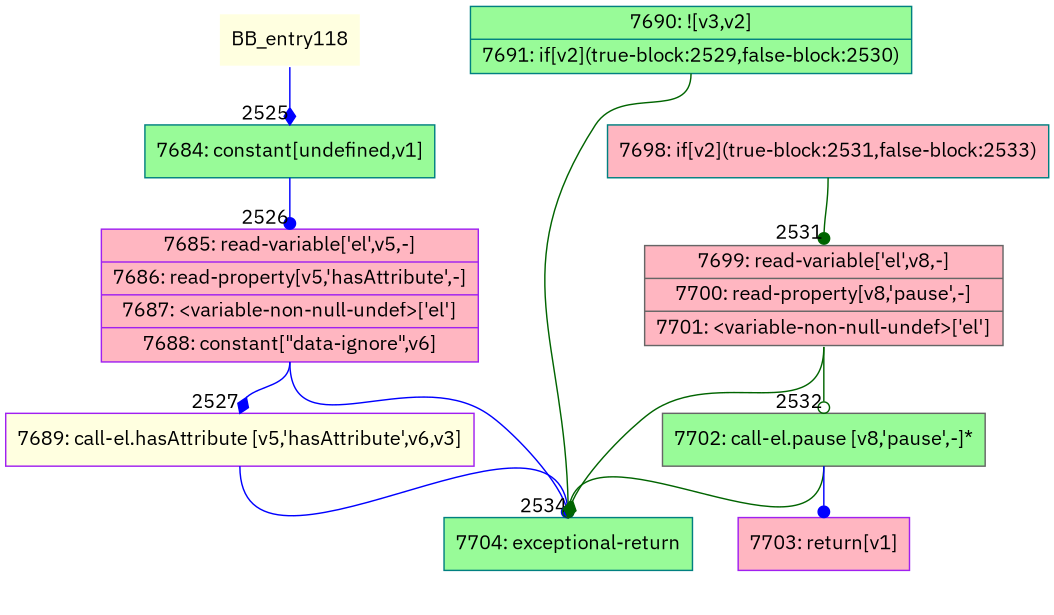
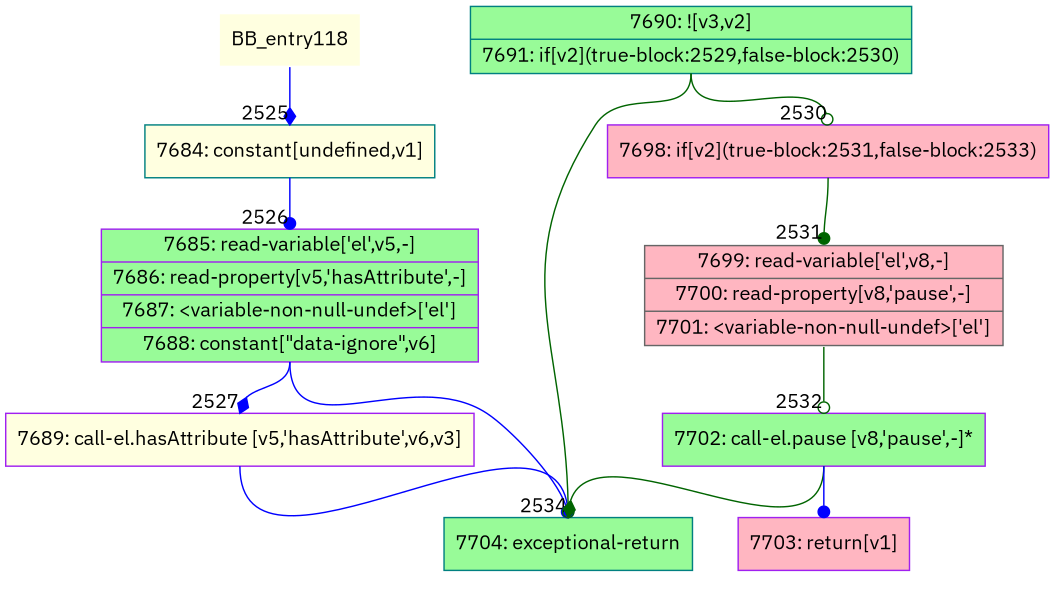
edge "7690: ![v3,v2]" -> "7698: if[v2](true-block:2531,false-block:2533)": added
node "7684: constant[undefined,v1]": fillcolor palegreen -> lightyellow
node "7698: if[v2](true-block:2531,false-block:2533)": color teal -> purple
node "7685: read-variable['el',v5,-]": fillcolor lightpink -> palegreen
edge "7699: read-variable['el',v8,-]" -> "7704: exceptional-return": removed
node "7702: call-el.pause [v8,'pause',-]*": color gray40 -> purple
